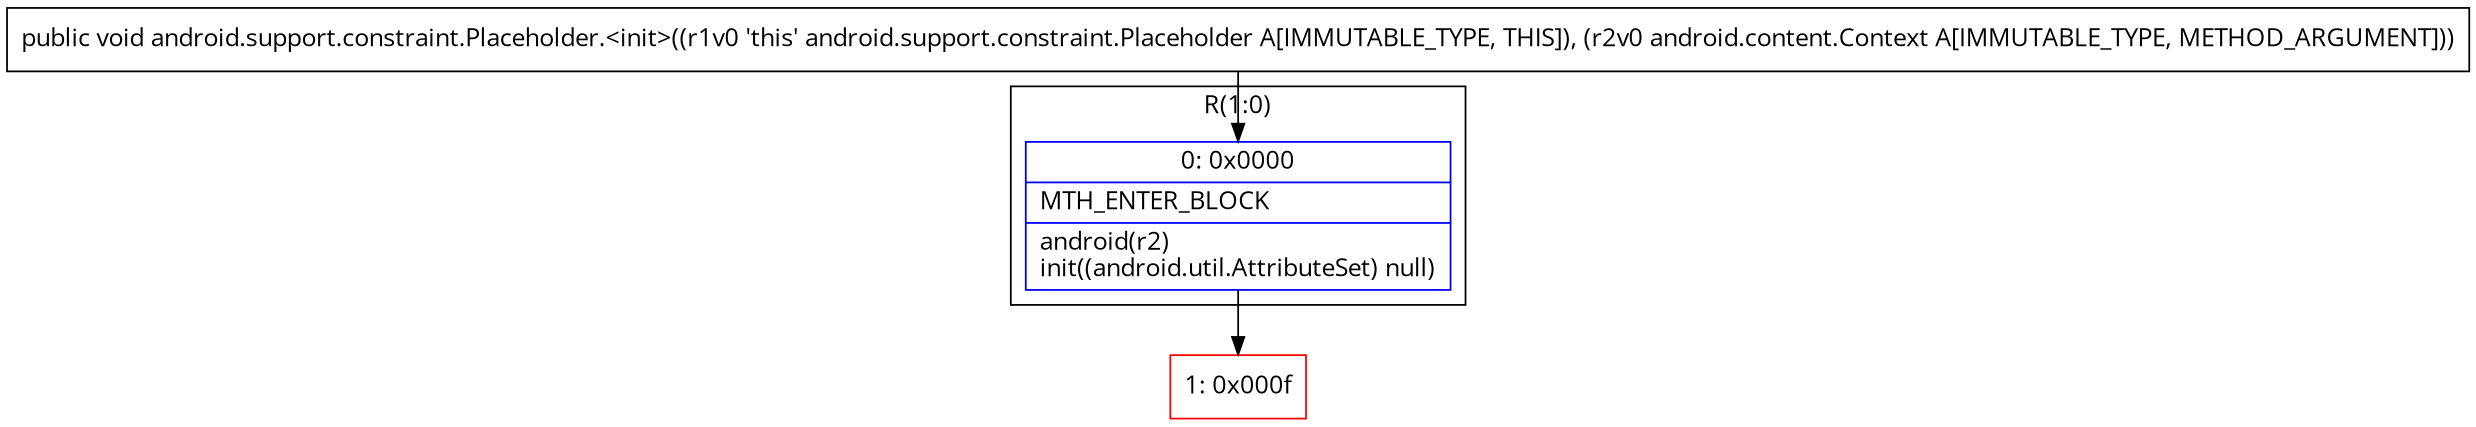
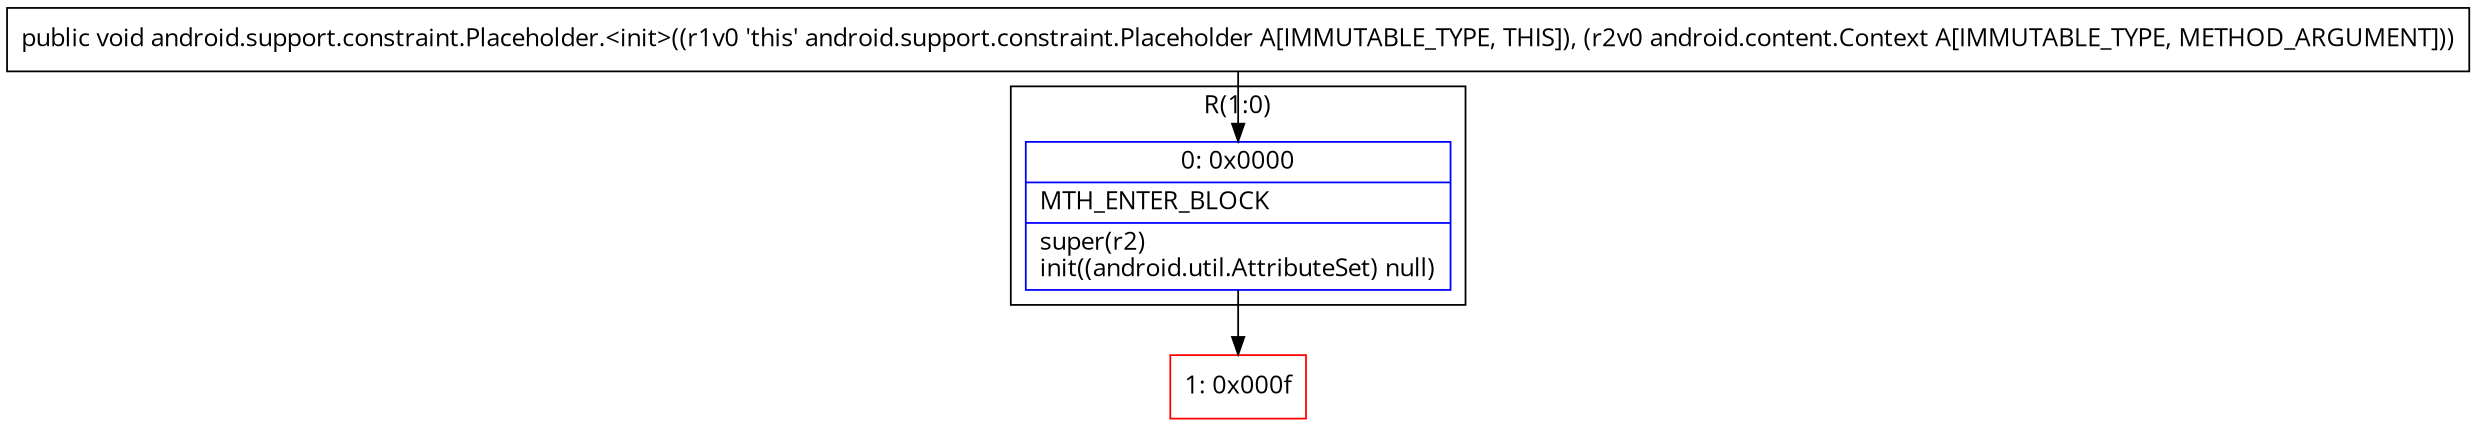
node "0: 0x0000": text "android(r2)" -> "super(r2)"
